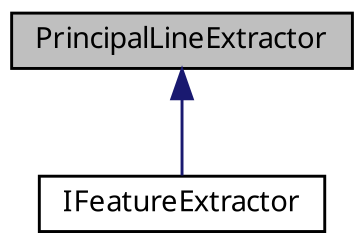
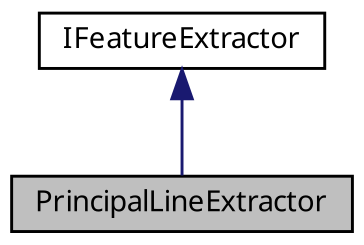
edge "IFeatureExtractor" -> "PrincipalLineExtractor": reversed
